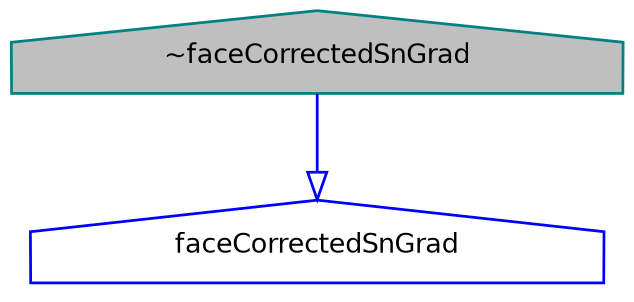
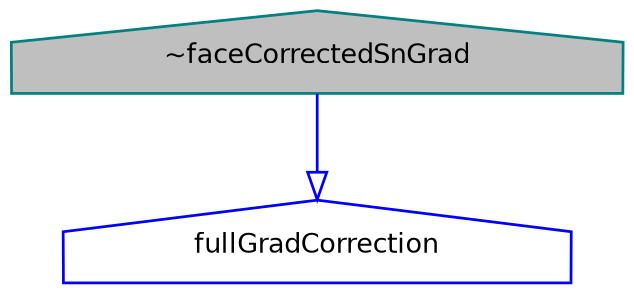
node "faceCorrectedSnGrad": label "faceCorrectedSnGrad" -> "fullGradCorrection"
